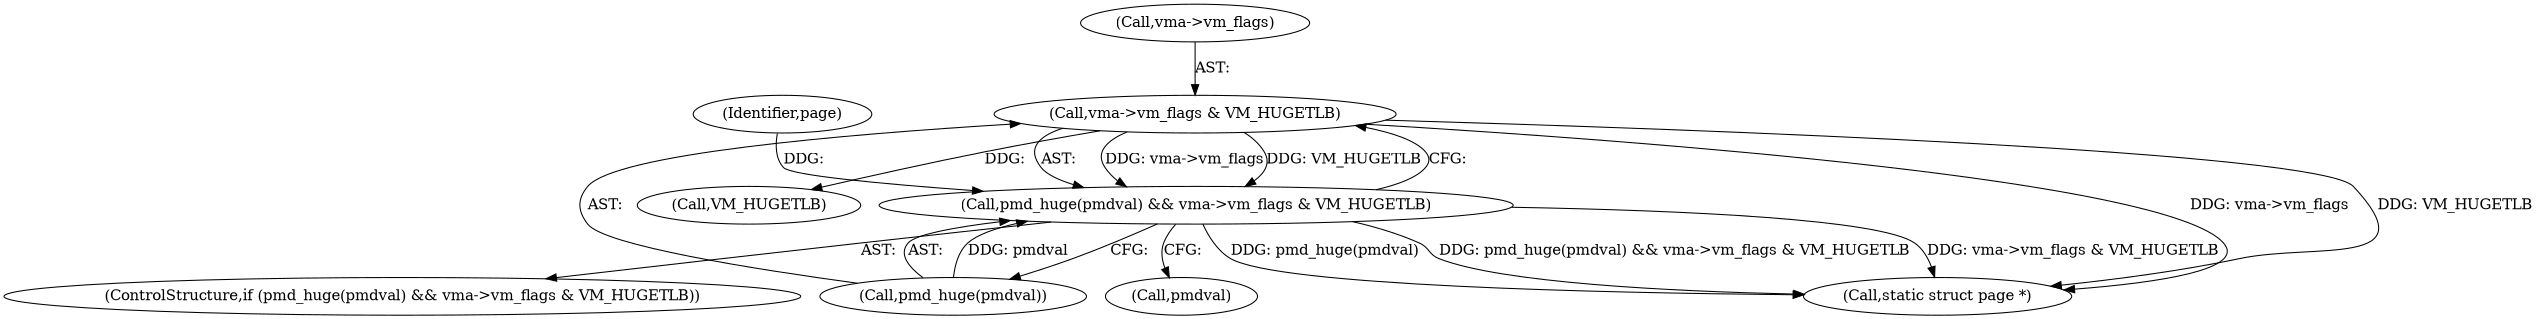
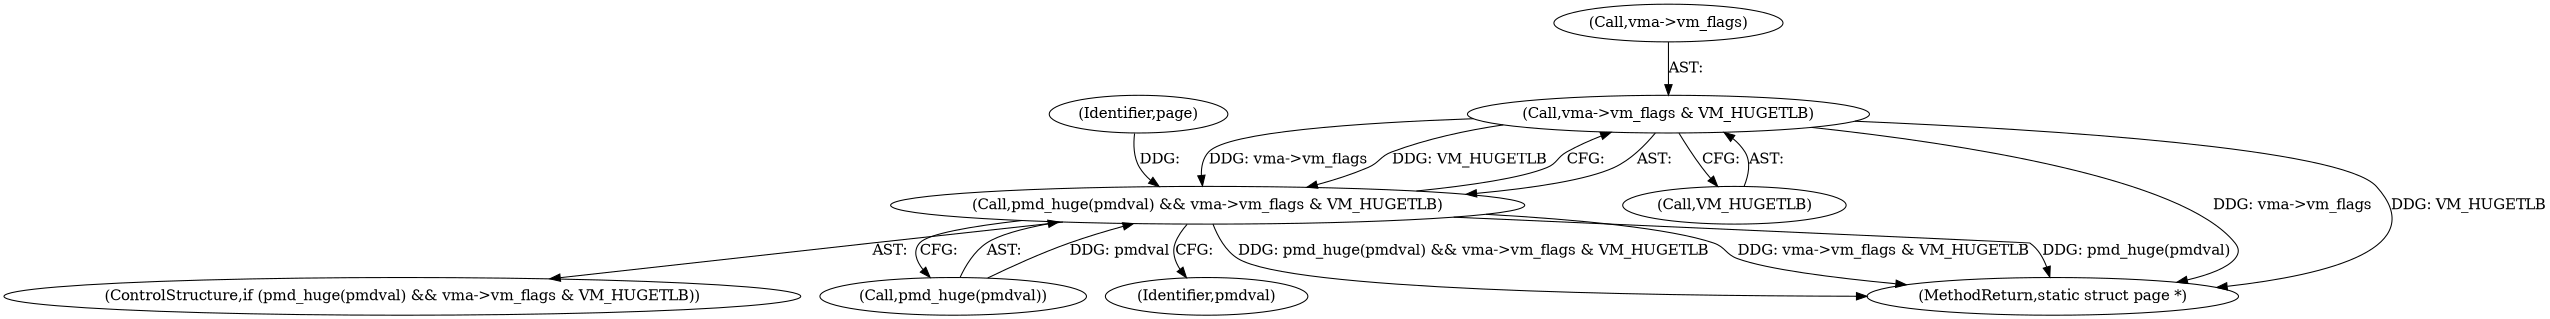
edge "(Call,vma->vm_flags & VM_HUGETLB)" -> "(Call,VM_HUGETLB)": label "DDG: " -> "CFG: "
edge "(Call,pmd_huge(pmdval))" -> "(Call,vma->vm_flags & VM_HUGETLB)": now "(Call,VM_HUGETLB)" -> "(Call,vma->vm_flags & VM_HUGETLB)"
node "(Call,pmdval)": label "(Call,pmdval)" -> "(Identifier,pmdval)"
node "(Call,static struct page *)": label "(Call,static struct page *)" -> "(MethodReturn,static struct page *)"
